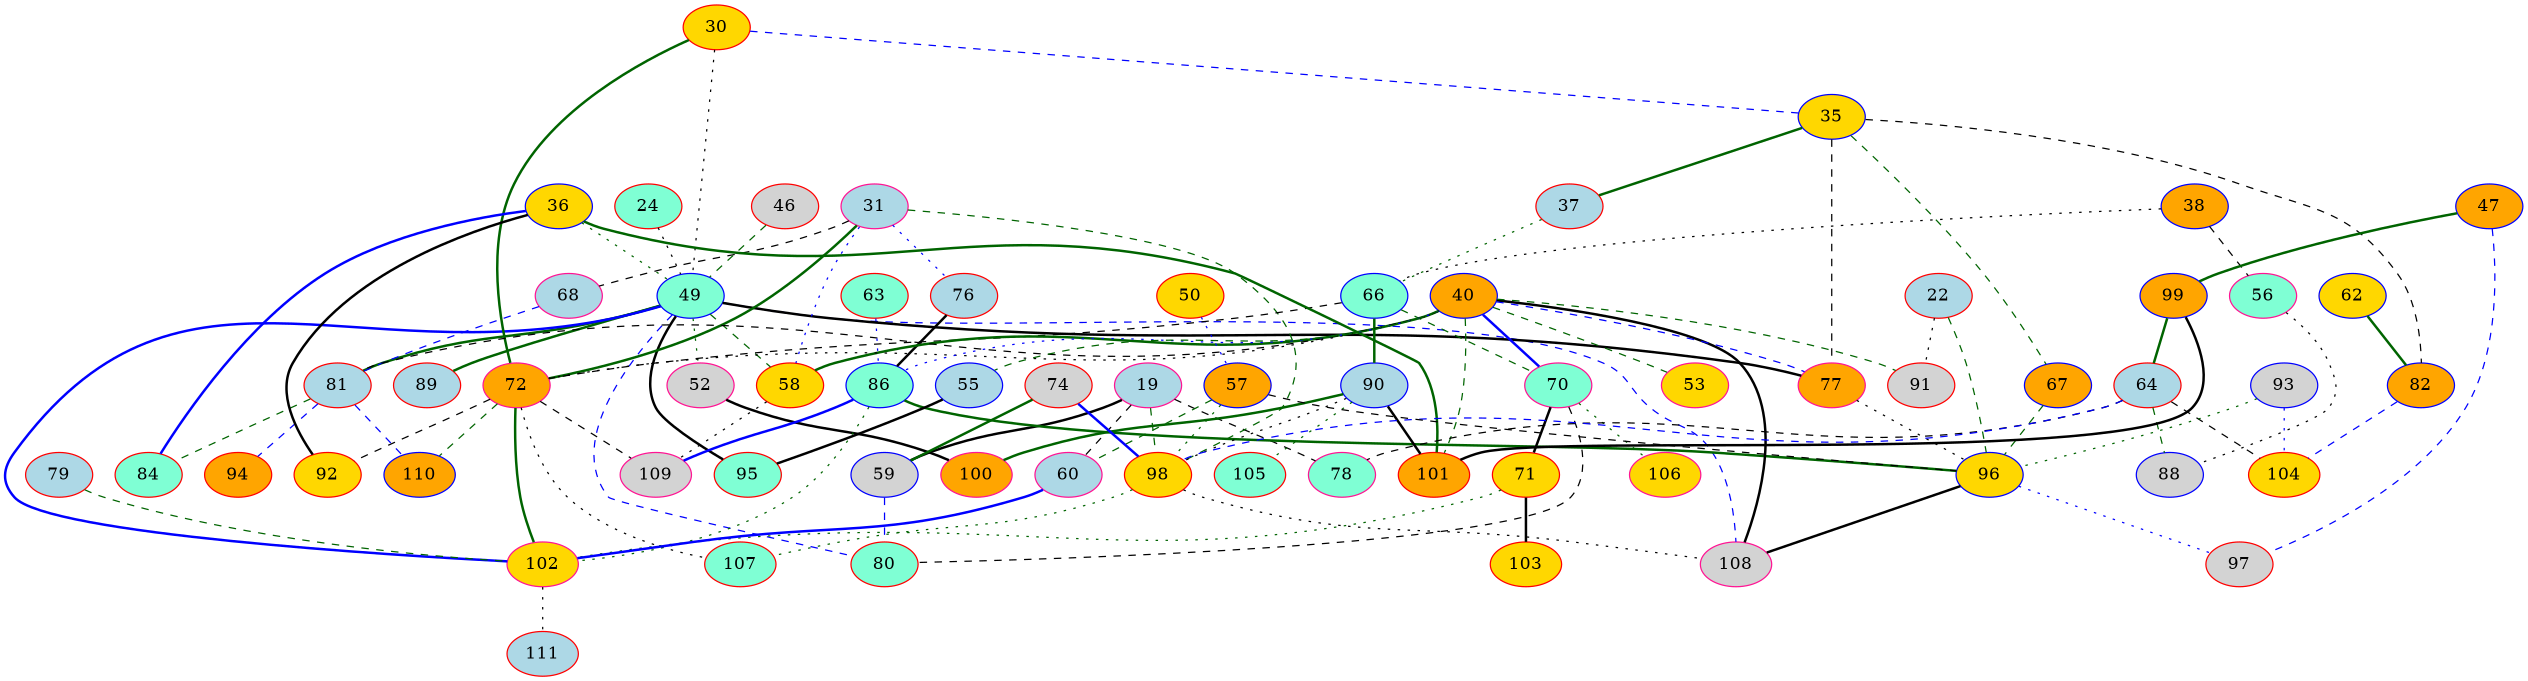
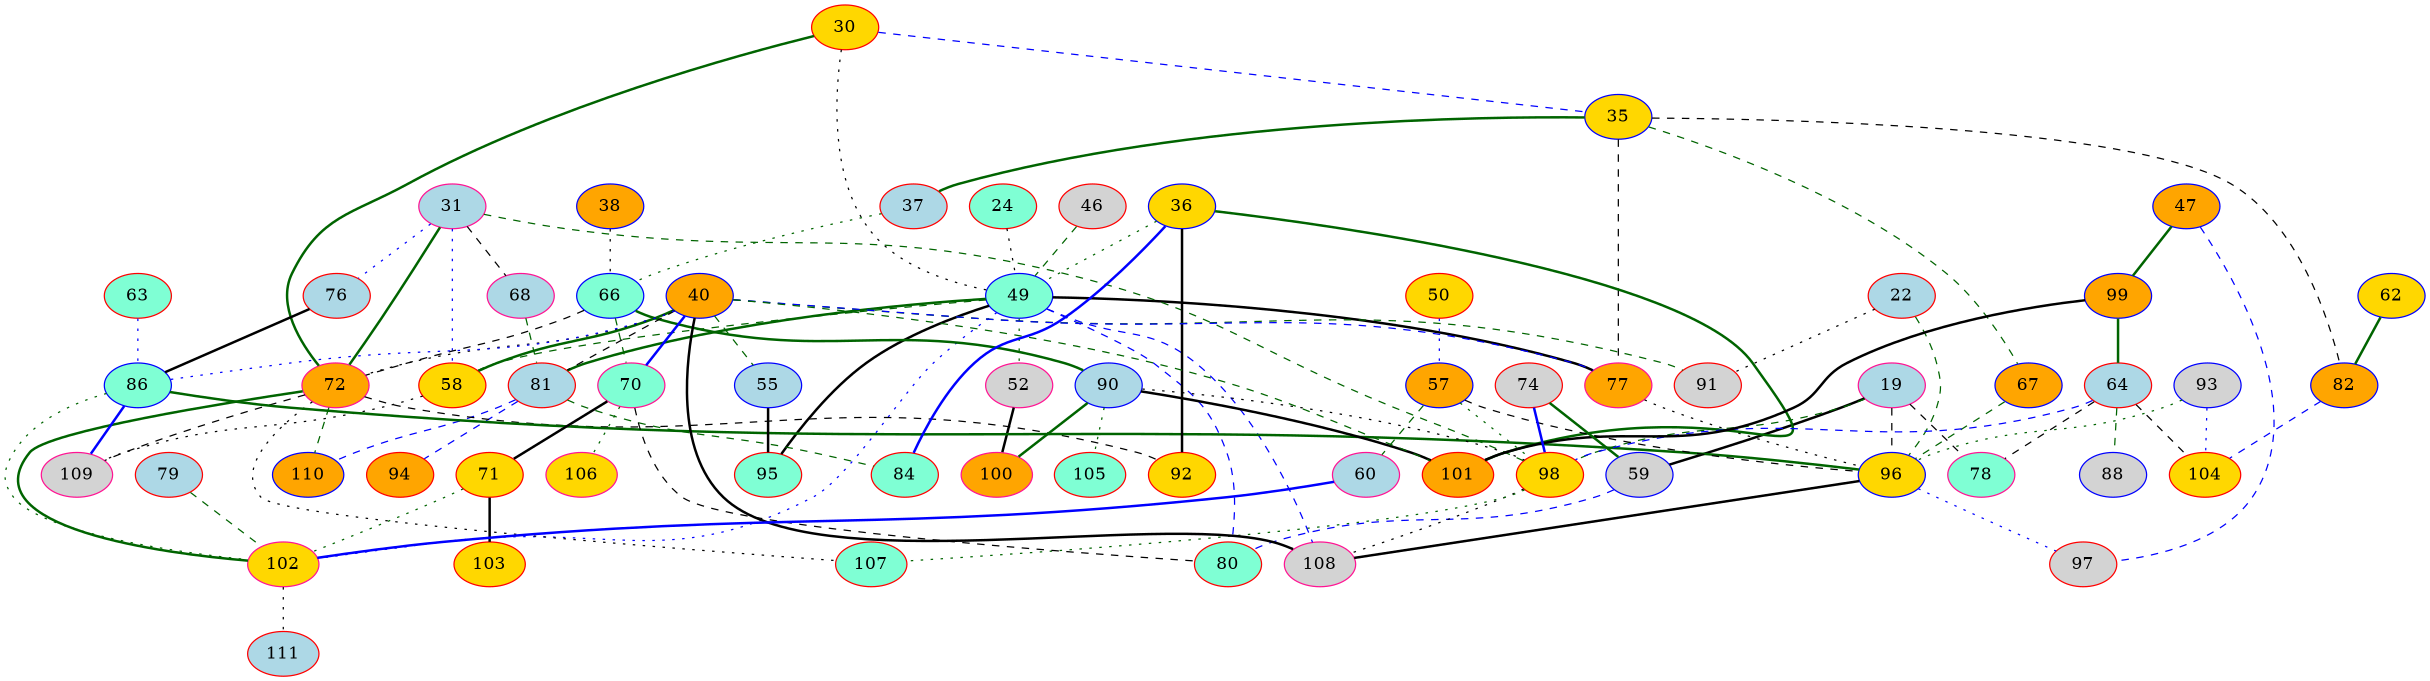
node "56": removed
edge "68" -- "81": color blue -> darkgreen
node "89": removed
node "53": removed
edge "49" -- "102": style bold -> dotted
edge "19" -- "60": now "19" -- "96"
